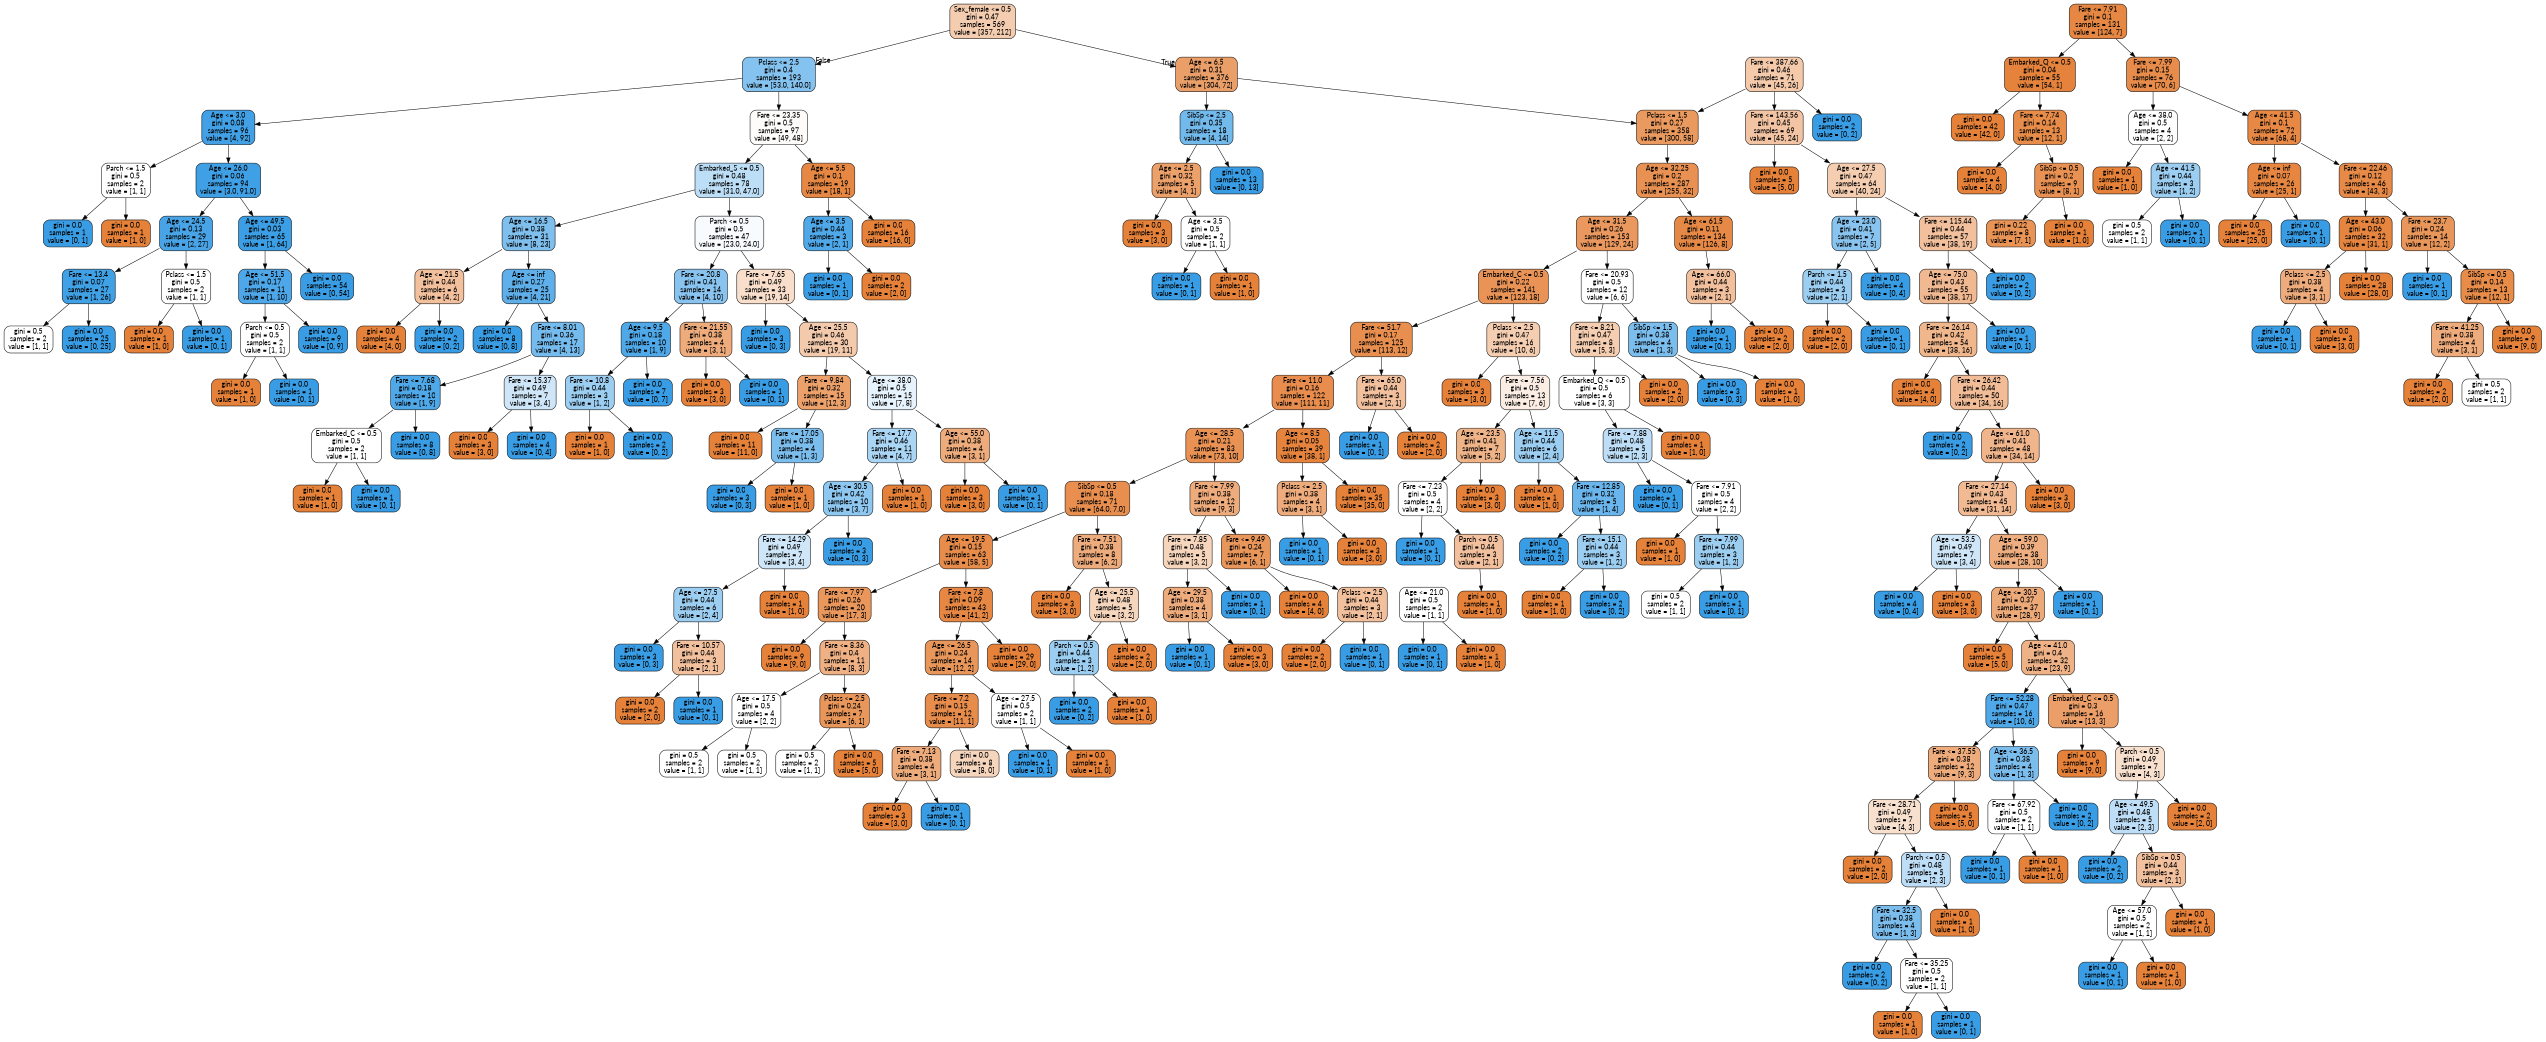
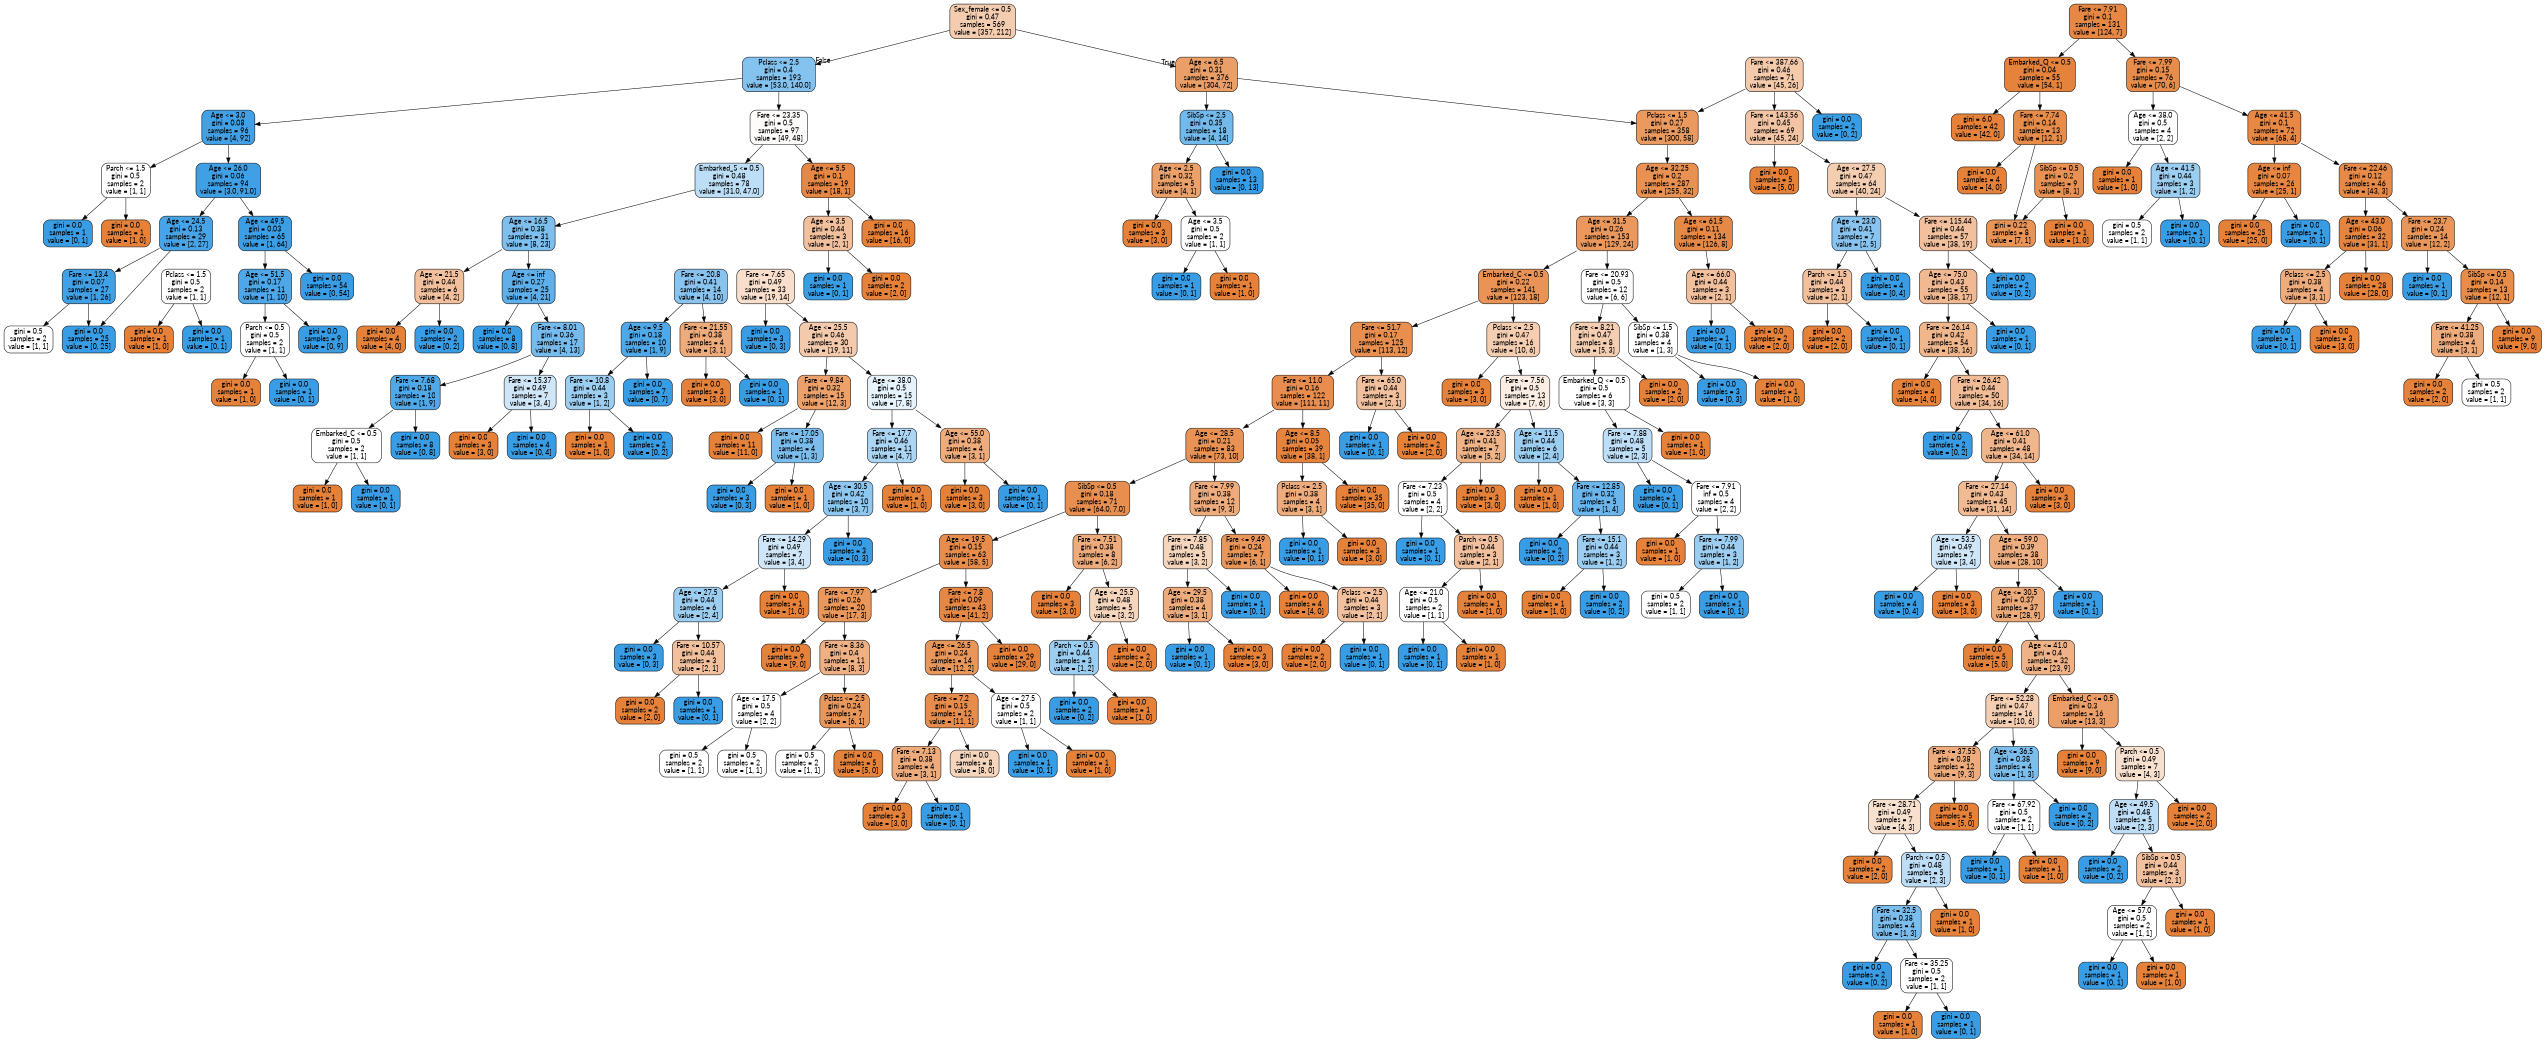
node "gini = 0.0 samples = 42 value = [42, 0]": label "gini = 0.0 samples = 42 value = [42, 0]" -> "gini = 6.0 samples = 42 value = [42, 0]"
edge "Fare <= 7.74 gini = 0.14 samples = 13 value = [12, 1]" -> "SibSp <= 0.5 gini = 0.2 samples = 9 value = [8, 1]": now "Fare <= 7.74 gini = 0.14 samples = 13 value = [12, 1]" -> "gini = 0.22 samples = 8 value = [7, 1]"
node "Parch <= 0.5 gini = 0.5 samples = 47 value = [23.0, 24.0]": removed
node "Age <= 3.5 gini = 0.44 samples = 3 value = [2, 1]": fillcolor #4fa8e8 -> #f2c09c
edge "Age <= 24.5 gini = 0.13 samples = 29 value = [2, 27]" -> "Pclass <= 1.5 gini = 0.5 samples = 2 value = [1, 1]": now "Age <= 24.5 gini = 0.13 samples = 29 value = [2, 27]" -> "gini = 0.0 samples = 25 value = [0, 25]"
node "Parch <= 1.5 gini = 0.44 samples = 3 value = [2, 1]": fillcolor #9ccef2 -> #f2c09c
node "SibSp <= 1.5 gini = 0.38 samples = 4 value = [1, 3]": fillcolor #7bbeee -> #ffffff
node "Fare <= 7.91 gini = 0.5 samples = 4 value = [2, 2]": label "Fare <= 7.91 gini = 0.5 samples = 4 value = [2, 2]" -> "Fare <= 7.91 inf = 0.5 samples = 4 value = [2, 2]"
edge "Parch <= 0.5 gini = 0.44 samples = 3 value = [2, 1]" -> "Age <= 21.0 gini = 0.5 samples = 2 value = [1, 1]": added
node "Fare <= 52.28 gini = 0.47 samples = 16 value = [10, 6]": fillcolor #4fa8e8 -> #f5cdb0
